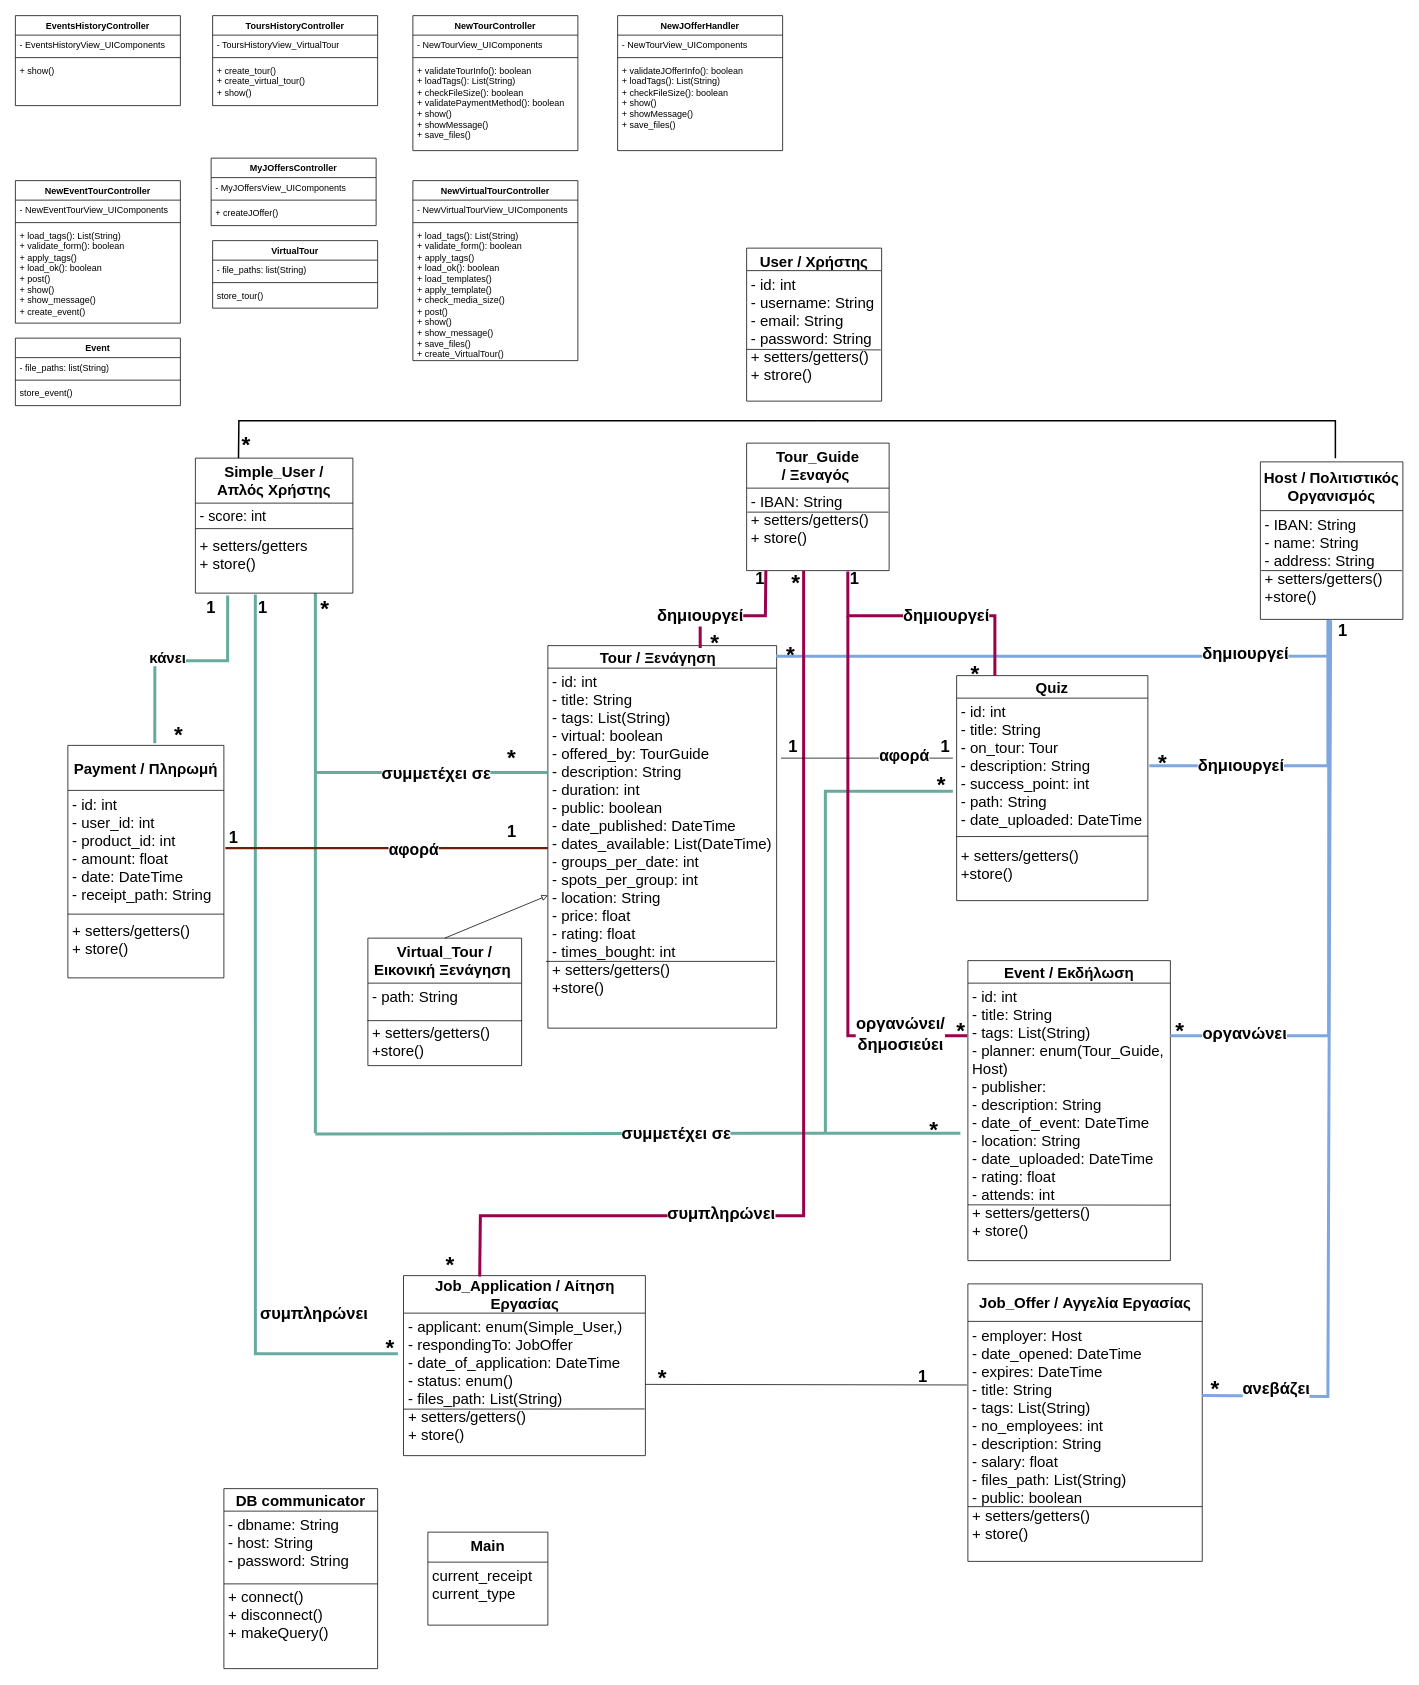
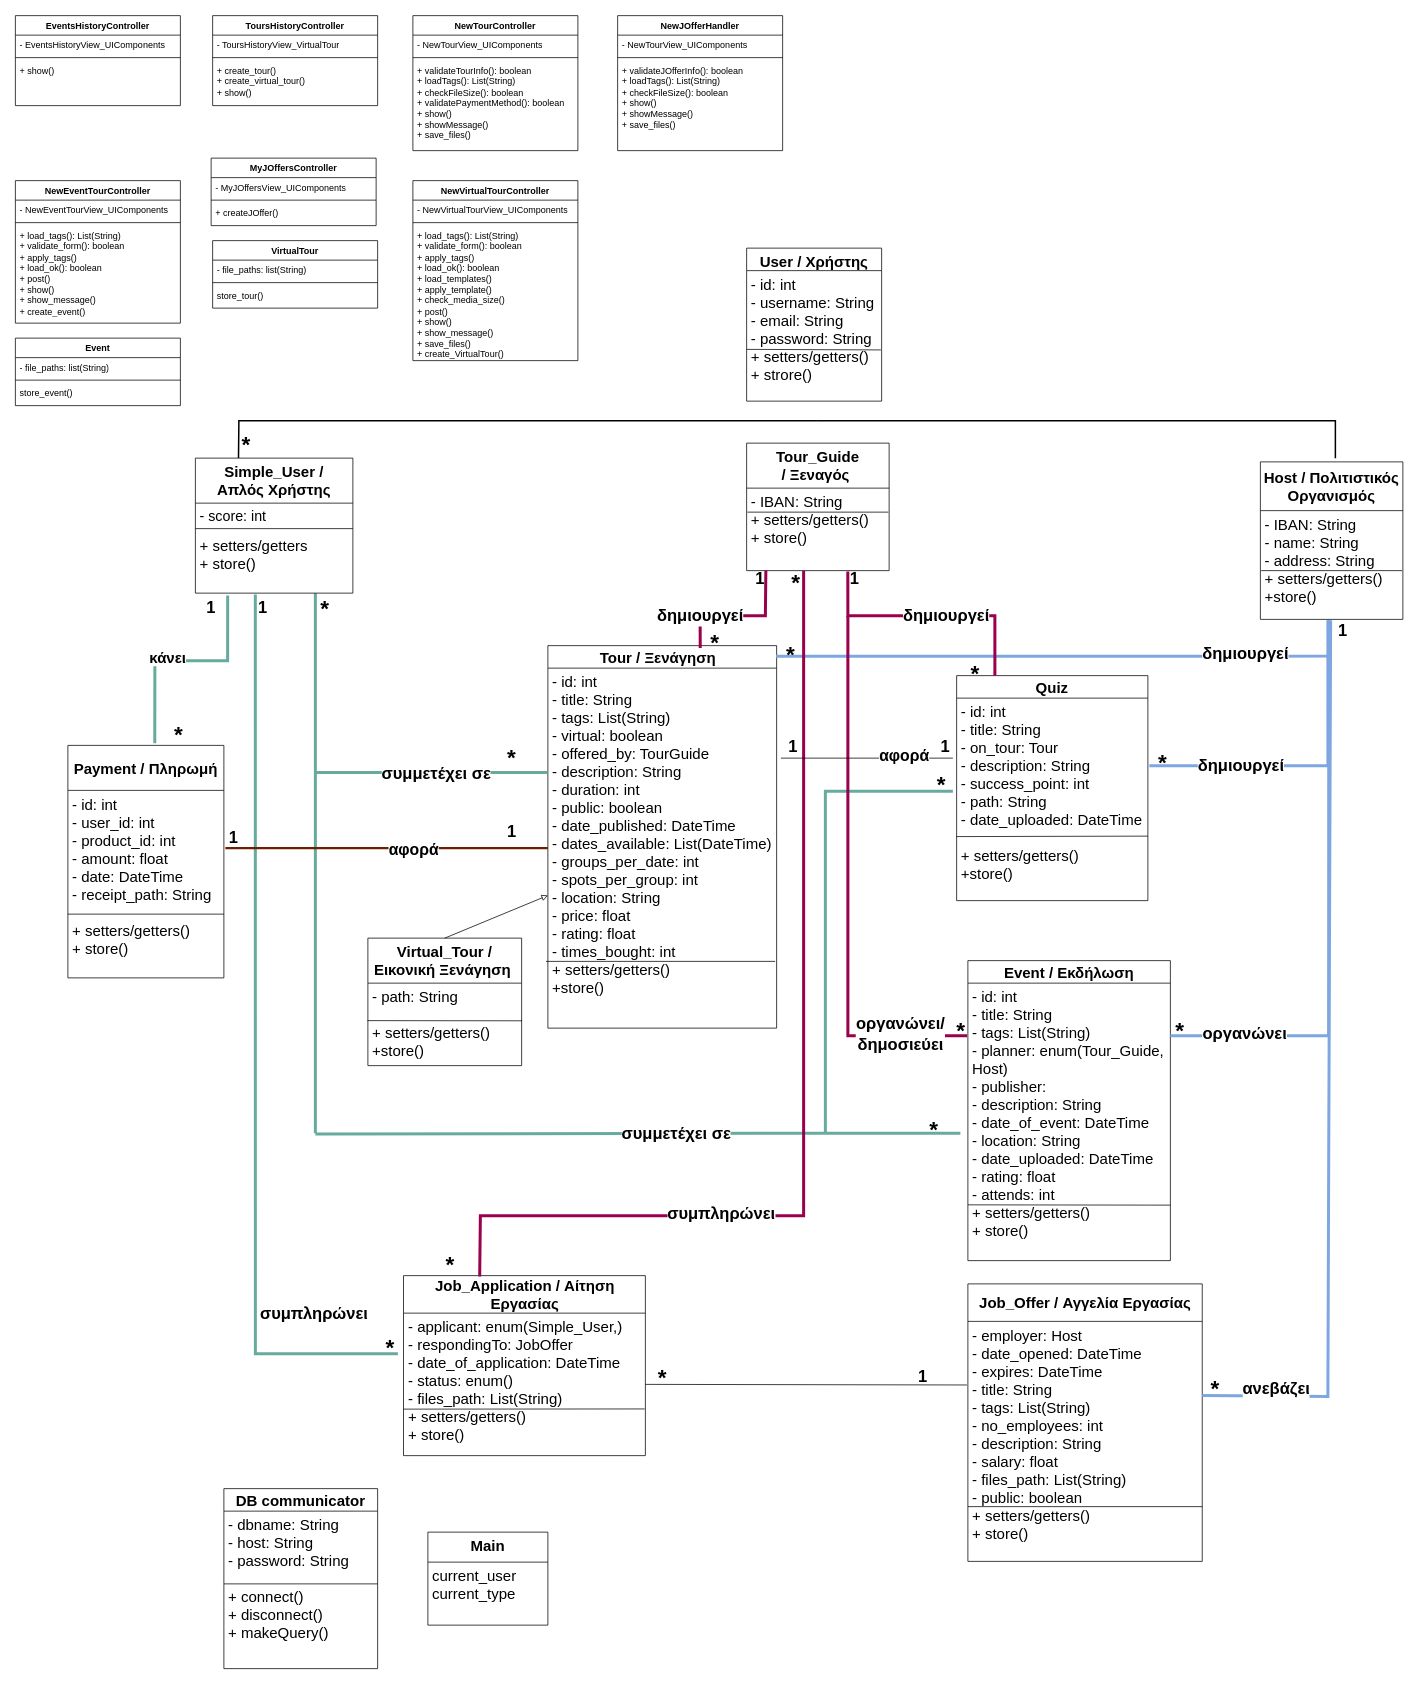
node "current_receipt current_type": label "current_receipt current_type" -> "current_user current_type"
